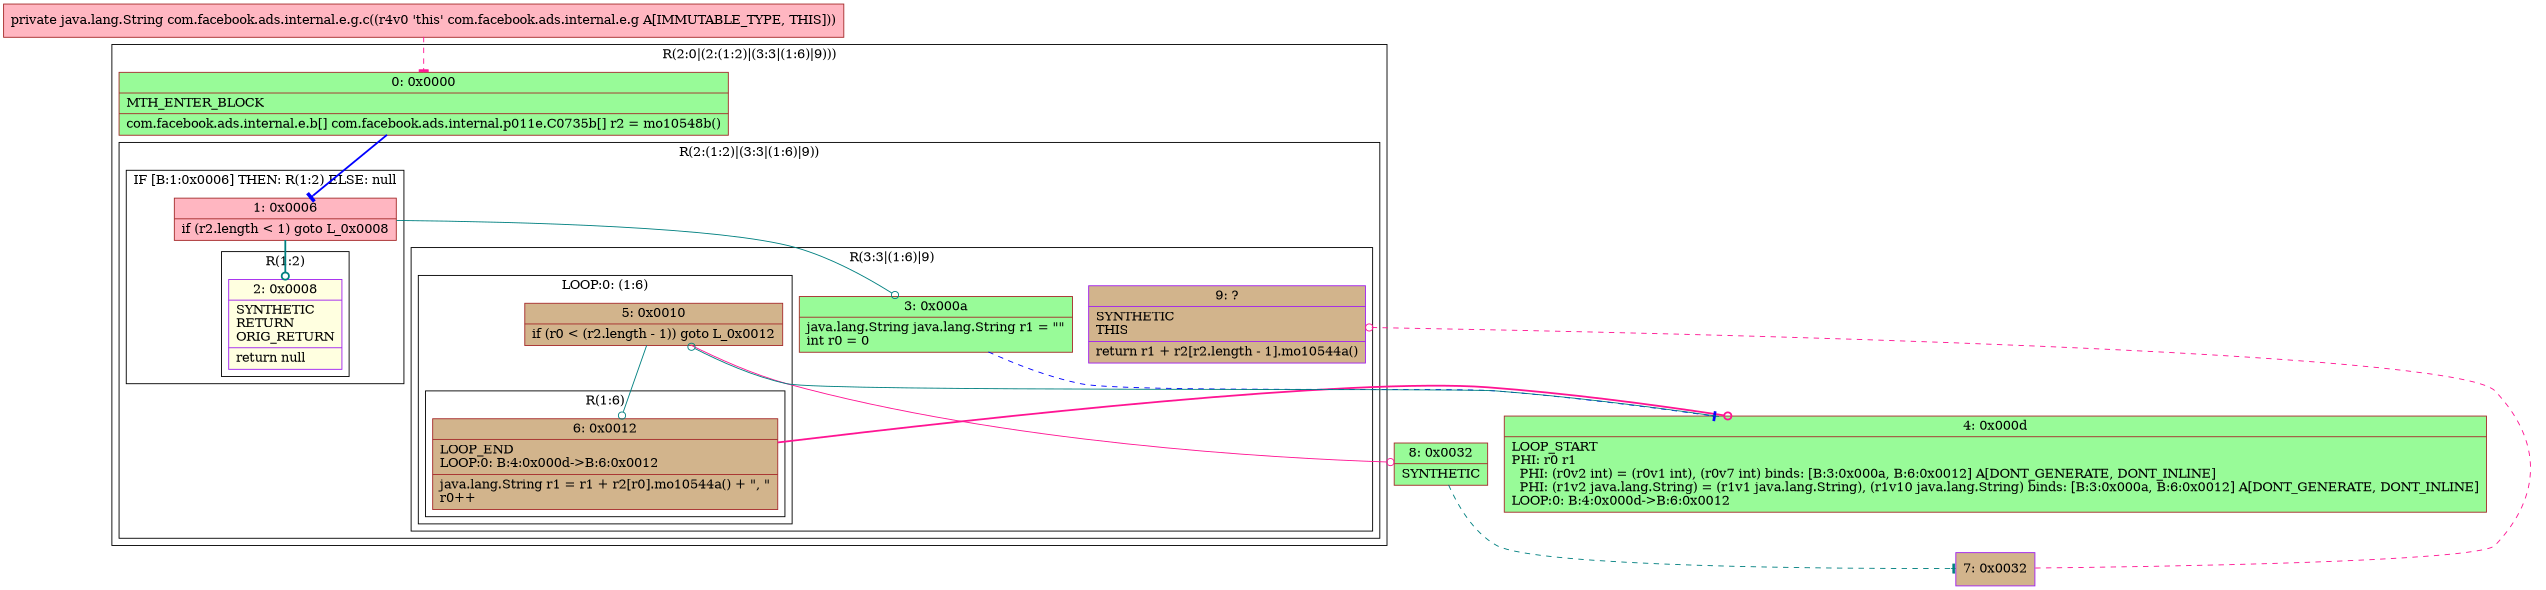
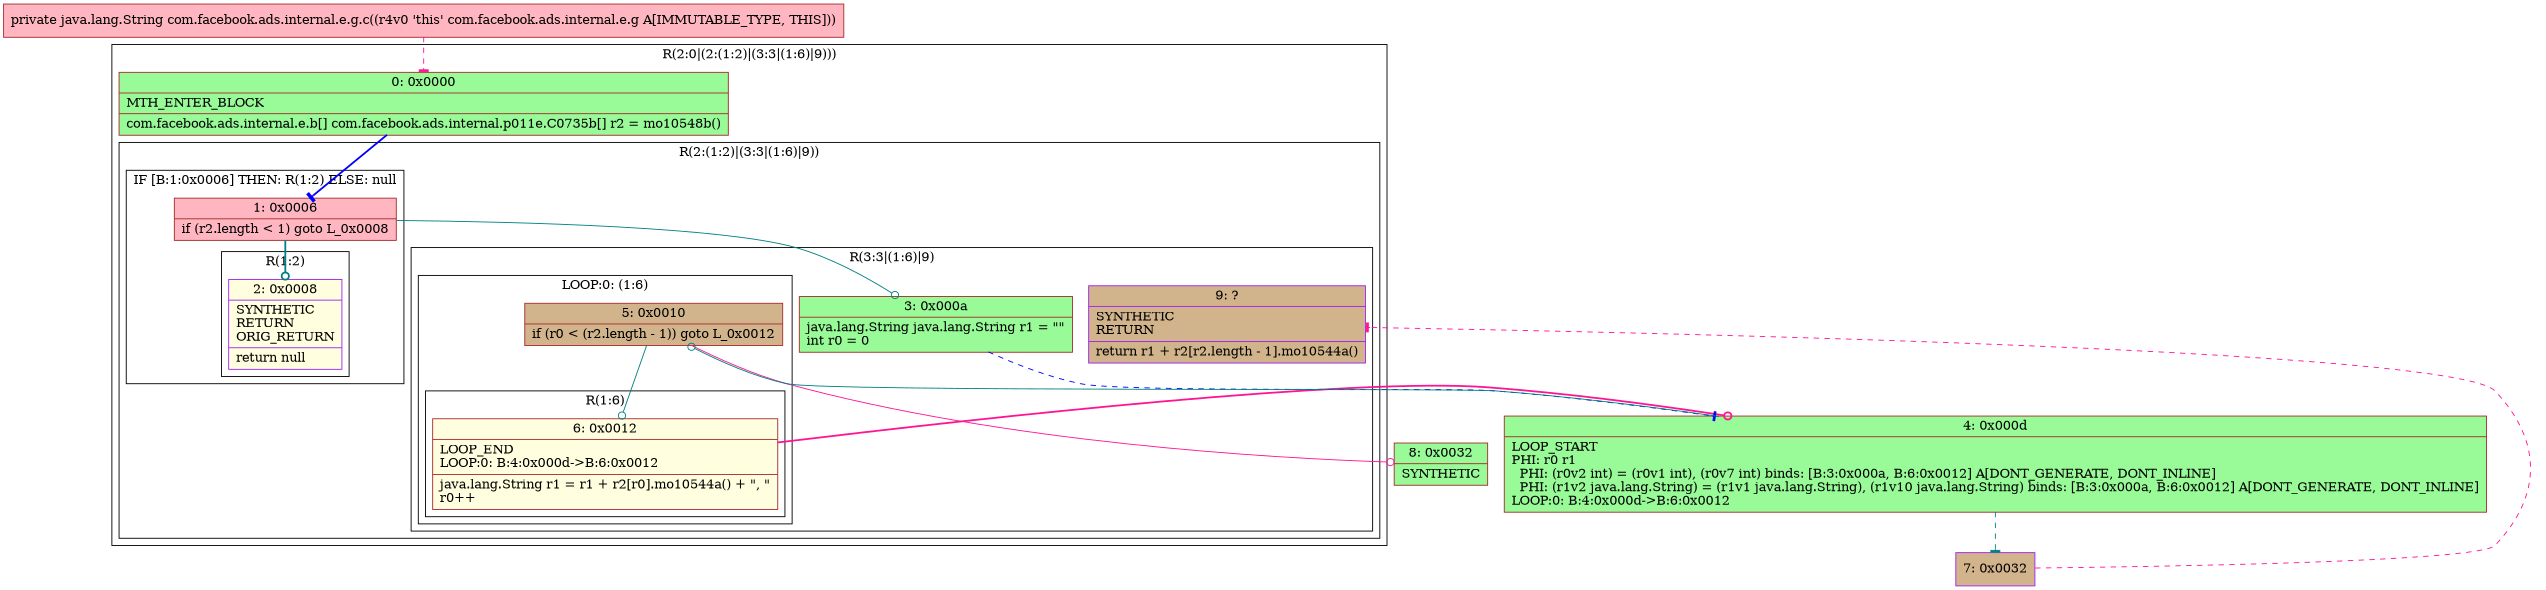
node "9: ?": text "THIS" -> "RETURN"
edge "7: 0x0032" -> "9: ?": arrowhead odot -> tee
node "6: 0x0012": fillcolor tan -> lightyellow
edge "8: 0x0032" -> "7: 0x0032": now "4: 0x000d" -> "7: 0x0032"
